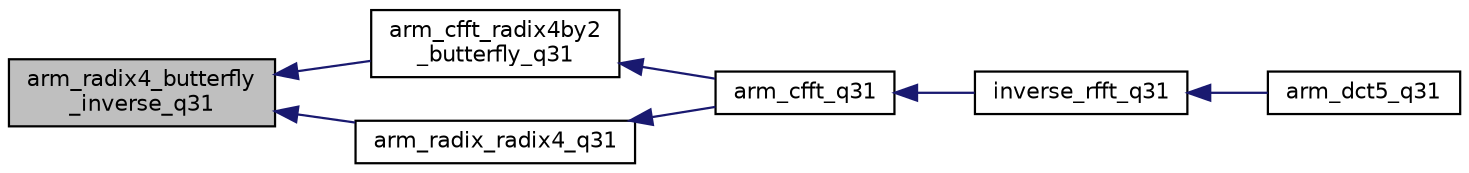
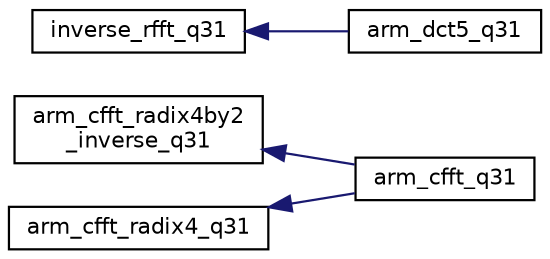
node "arm_cfft_radix4by2 _butterfly_q31": label "arm_cfft_radix4by2 _butterfly_q31" -> "arm_cfft_radix4by2 _inverse_q31"
node "arm_radix4_butterfly _inverse_q31": removed
edge "inverse_rfft_q31" -> "arm_cfft_q31": removed
node "arm_radix_radix4_q31": label "arm_radix_radix4_q31" -> "arm_cfft_radix4_q31"
